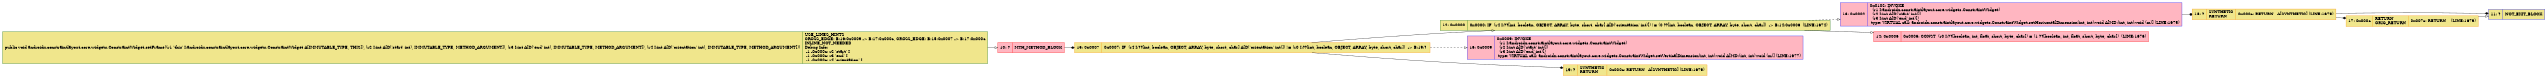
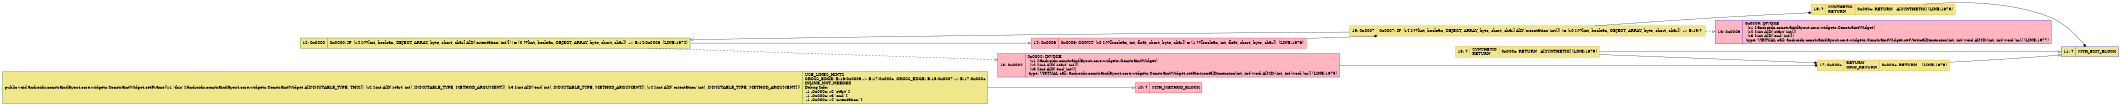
node "13: 0x0002": text "0x0102: INVOKE" -> "0x0002: INVOKE"
edge "19: ?" -> "11: ?": added
edge "18: ?" -> "11: ?": arrowhead diamond -> onormal
edge "13: 0x0002" -> "18: ?": now "13: 0x0002" -> "17: 0x000c"
node "11: ?": text "NOT_EXIT_BLOCK" -> "MTH_EXIT_BLOCK"
node "17: 0x000c": text "0x007c: RETURN    (LINE:1679)" -> "0x000c: RETURN    (LINE:1679)"
edge "10: ?" -> "15: 0x0007": now "14: 0x0006" -> "15: 0x0007"
